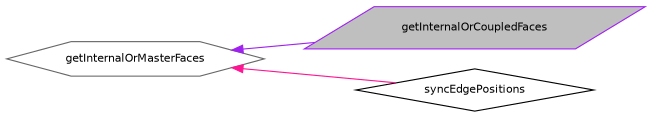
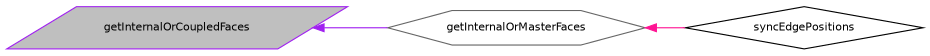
edge "getInternalOrCoupledFaces" -> "getInternalOrMasterFaces": reversed
